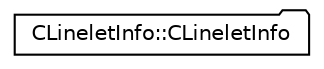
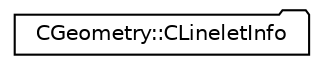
node "CLineletInfo::CLineletInfo": label "CLineletInfo::CLineletInfo" -> "CGeometry::CLineletInfo"
